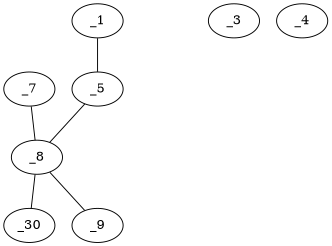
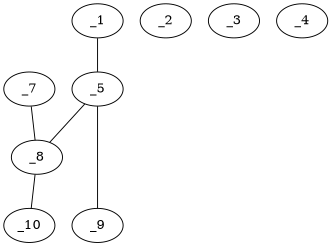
node "_2": added
edge "_8" -- "_9": now "_5" -- "_9"
node "_30": label "_30" -> "_10"
